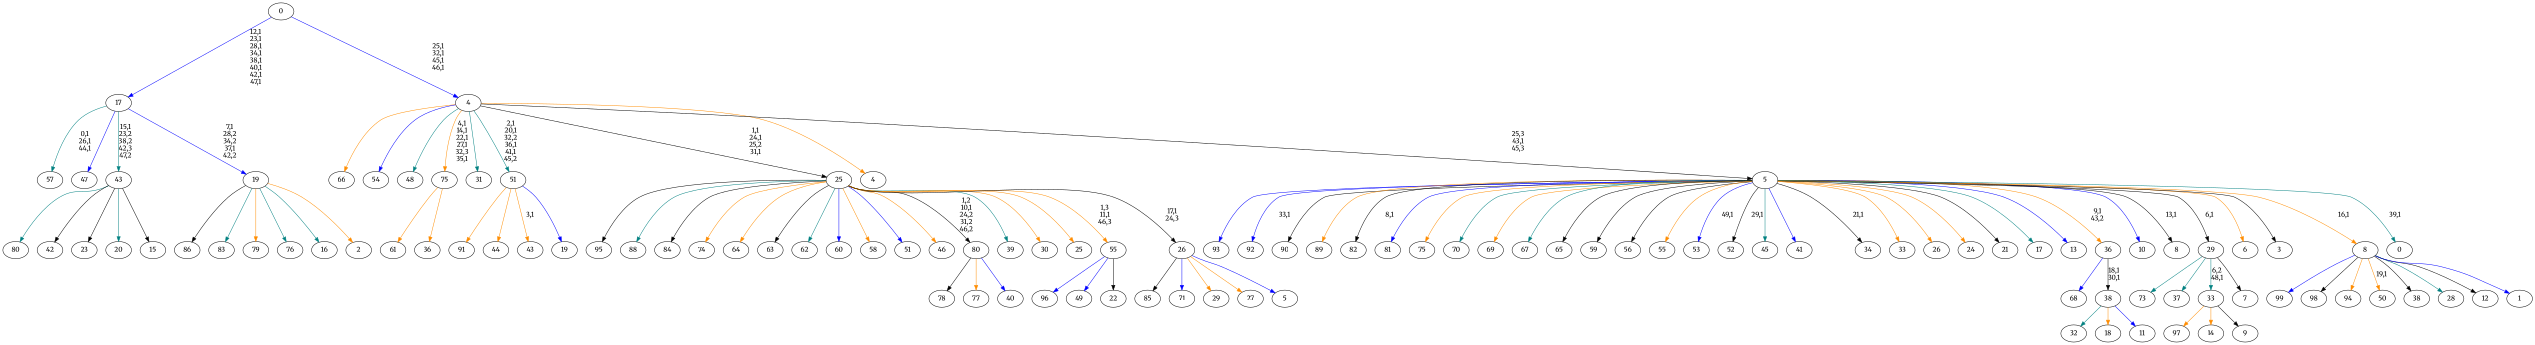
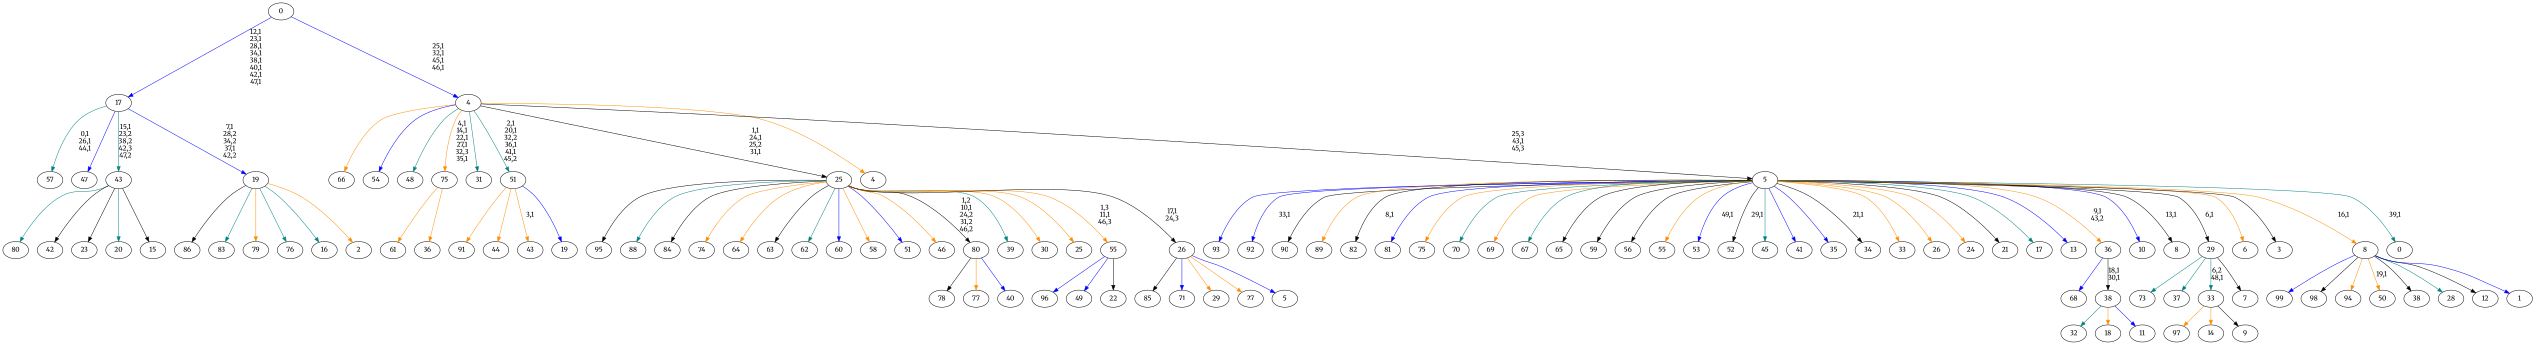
node "35": added
